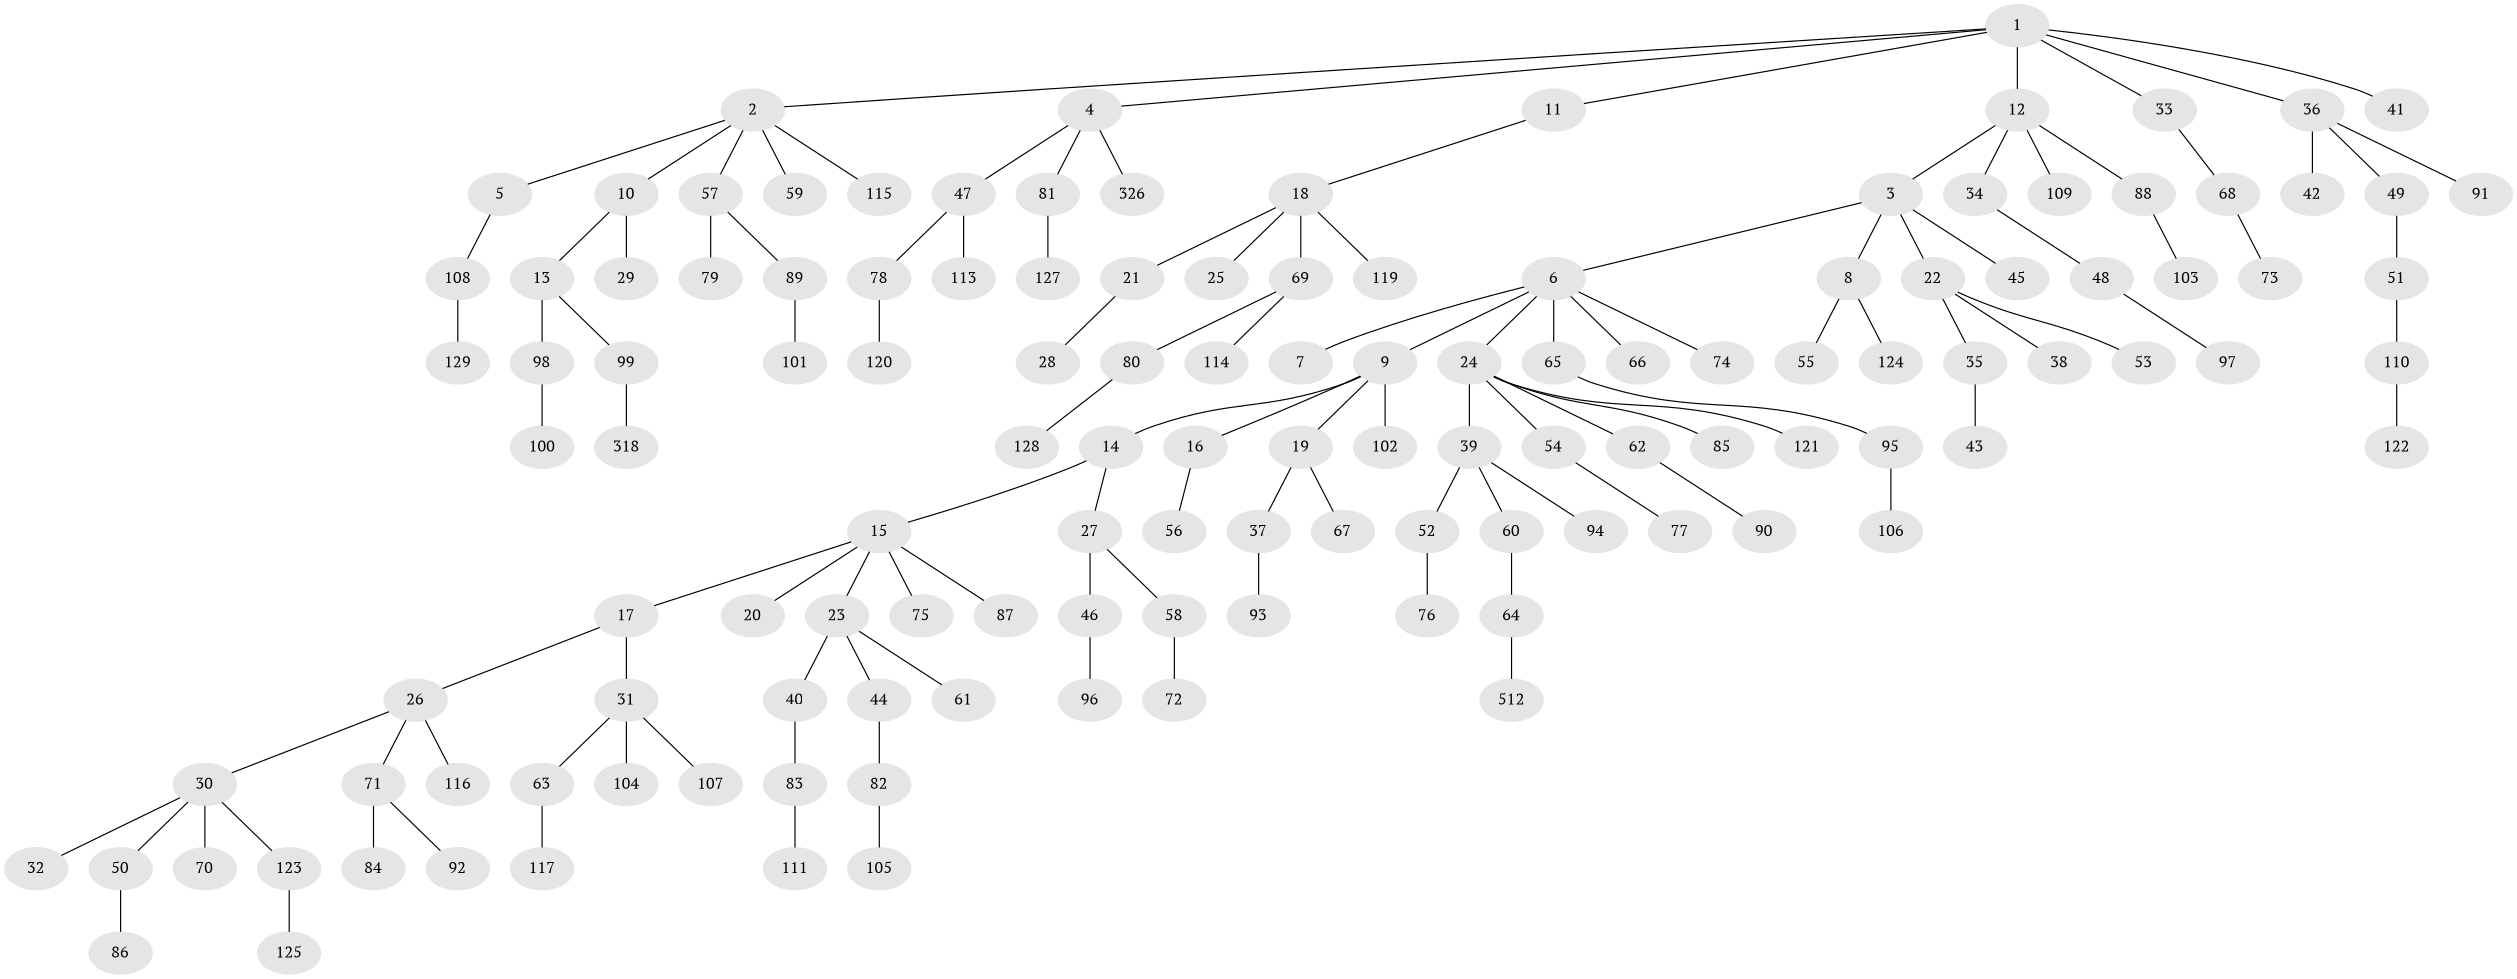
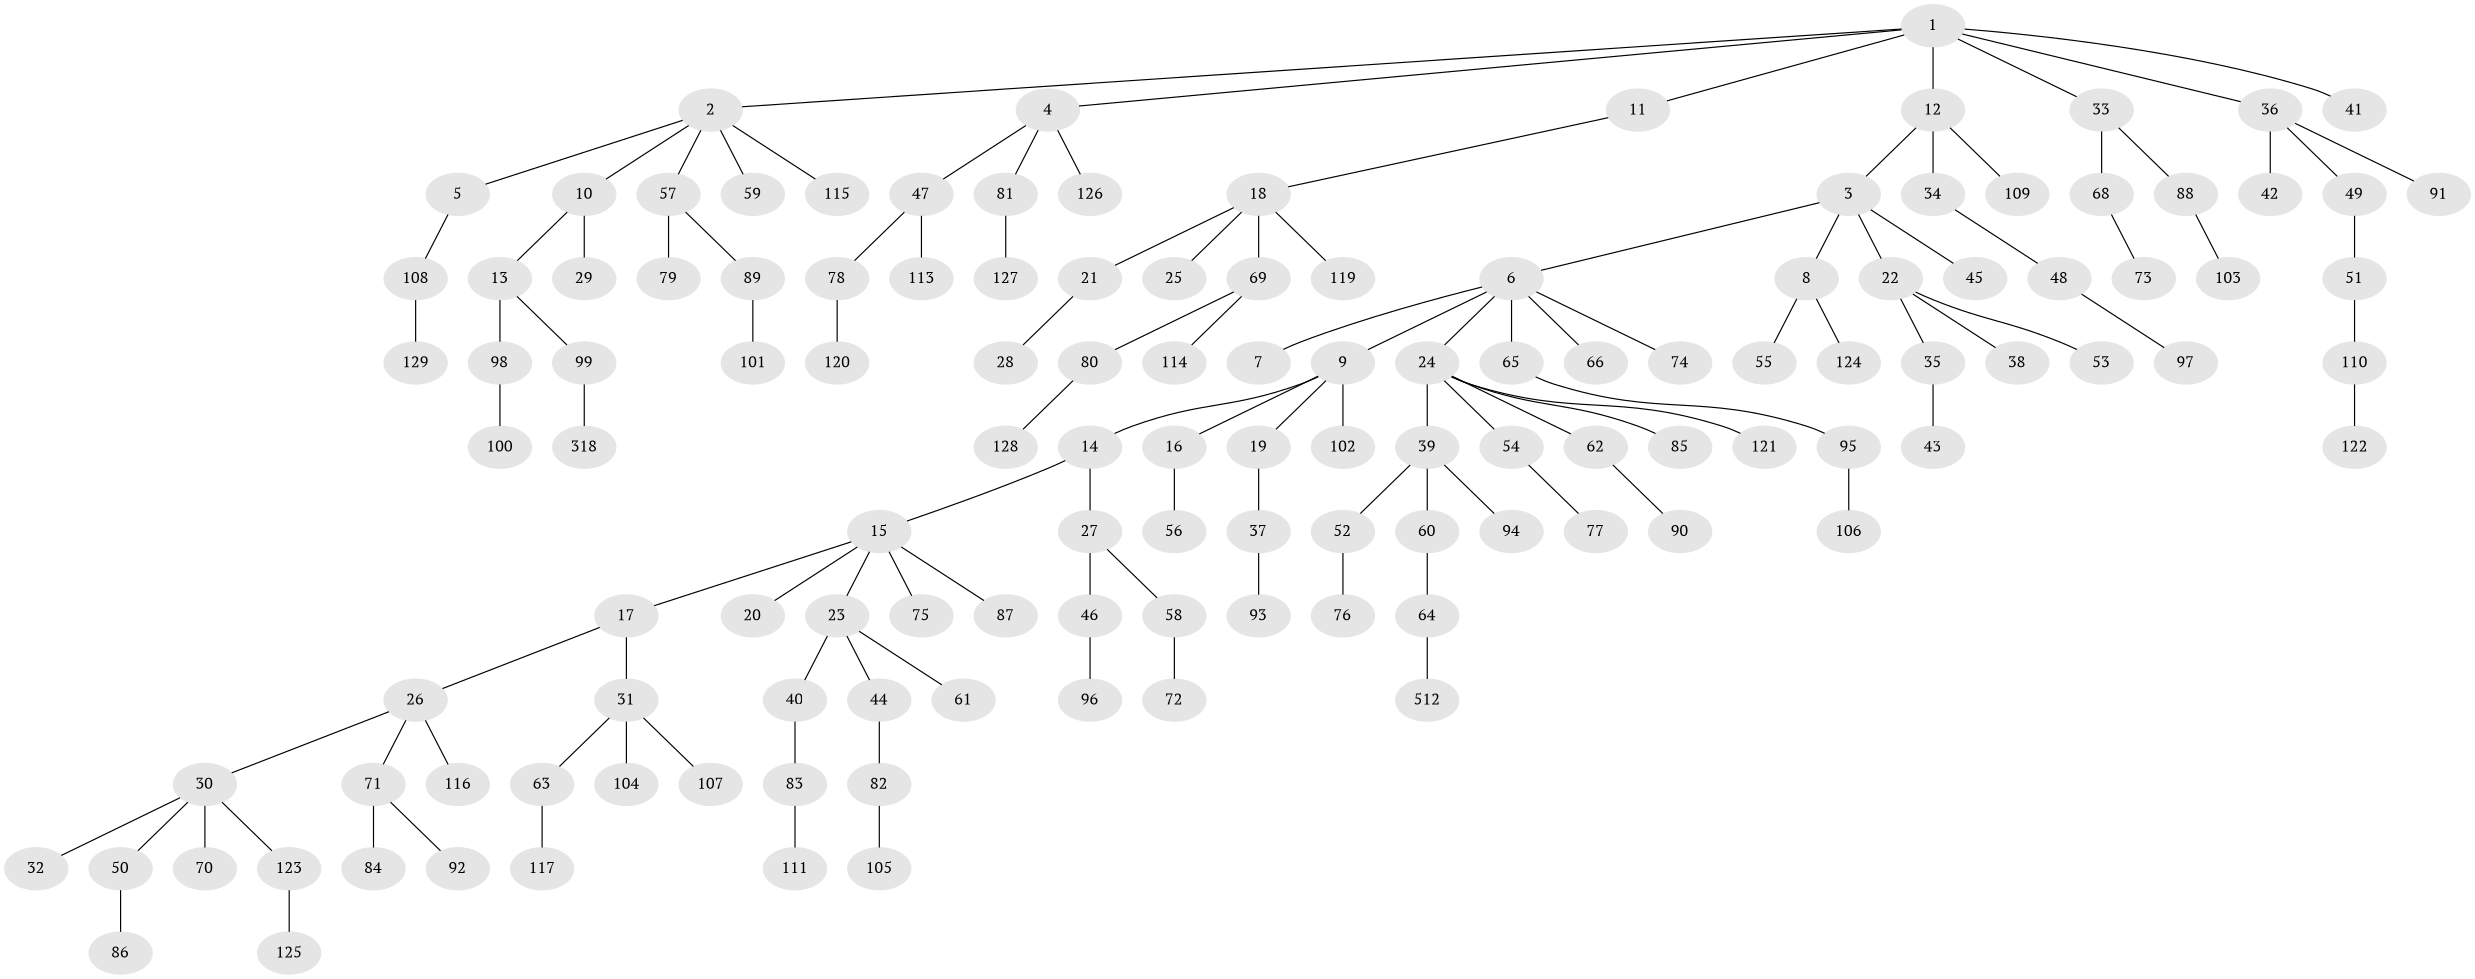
edge "12" -- "88": now "33" -- "88"
node "326": label "326" -> "126"
node "67": removed
